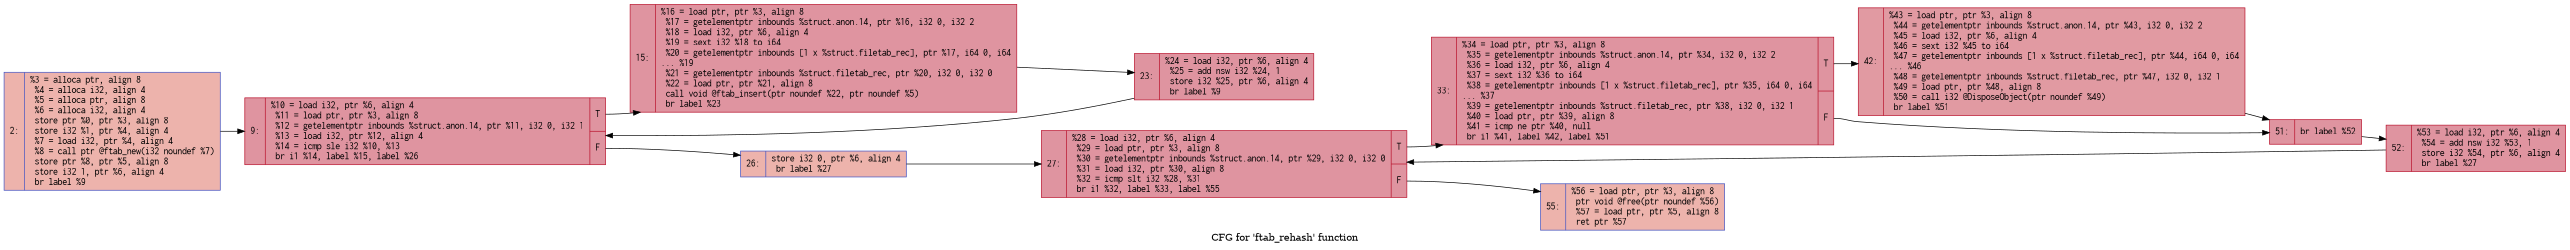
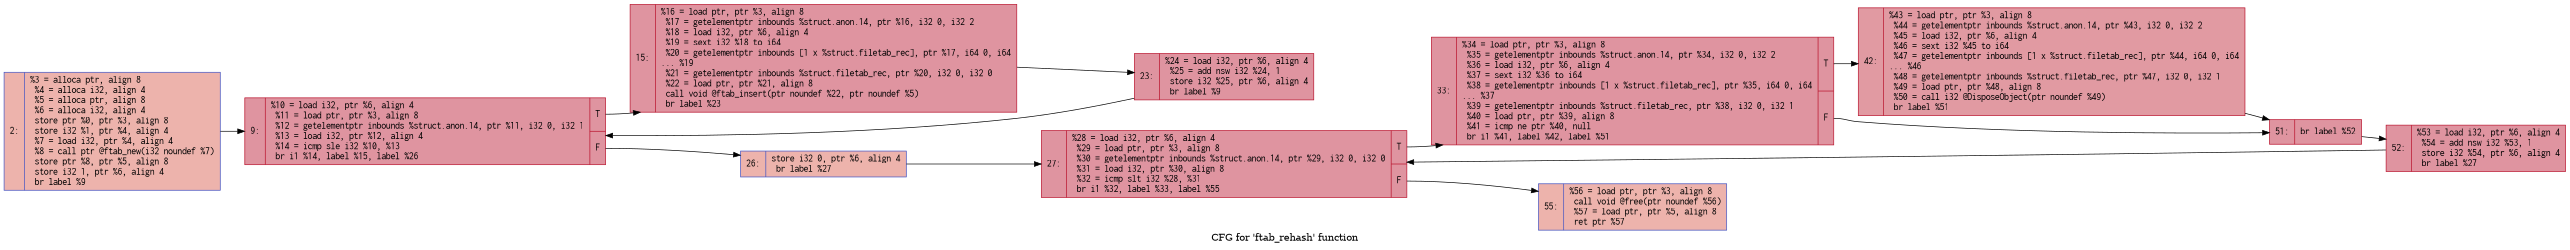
node "55:": text "ptr void @free(ptr noundef %56)" -> "call void @free(ptr noundef %56)"
